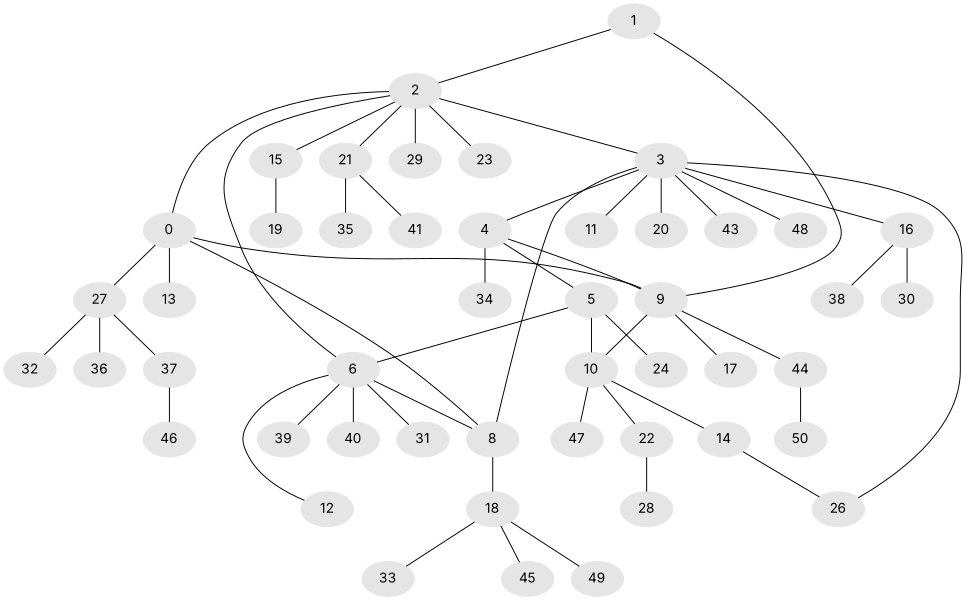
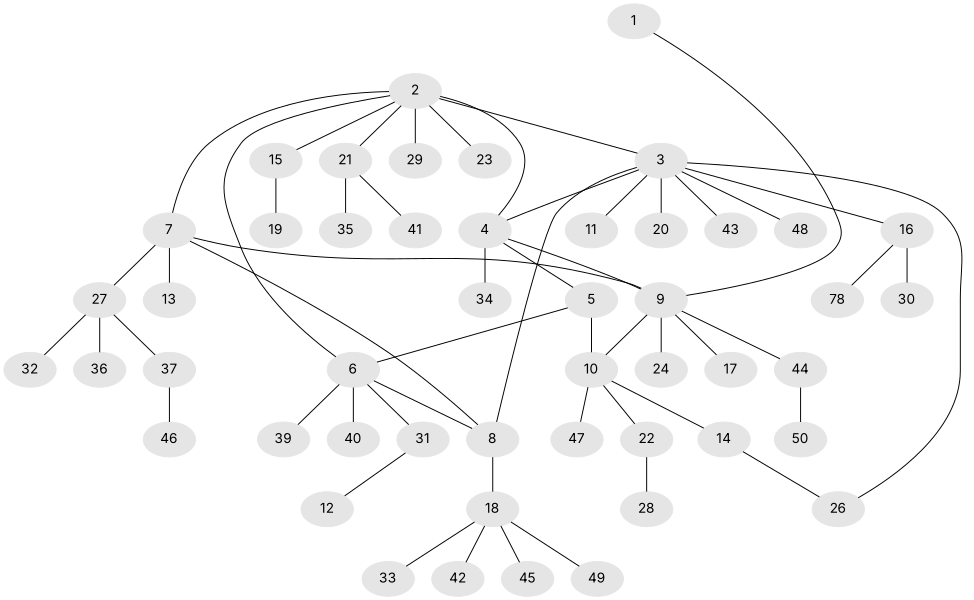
edge "1" -- "2": now "4" -- "2"
node "0": label "0" -> "7"
node "38": label "38" -> "78"
edge "5" -- "24": now "9" -- "24"
edge "6" -- "12": now "31" -- "12"
node "42": added
